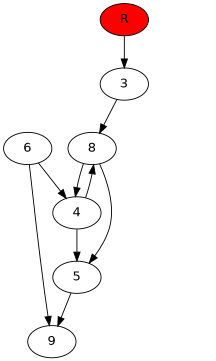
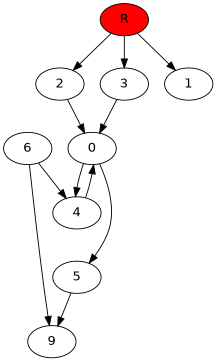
node "2": added
node "1": added
node "8": label "8" -> "0"
edge "4" -> "5": removed
